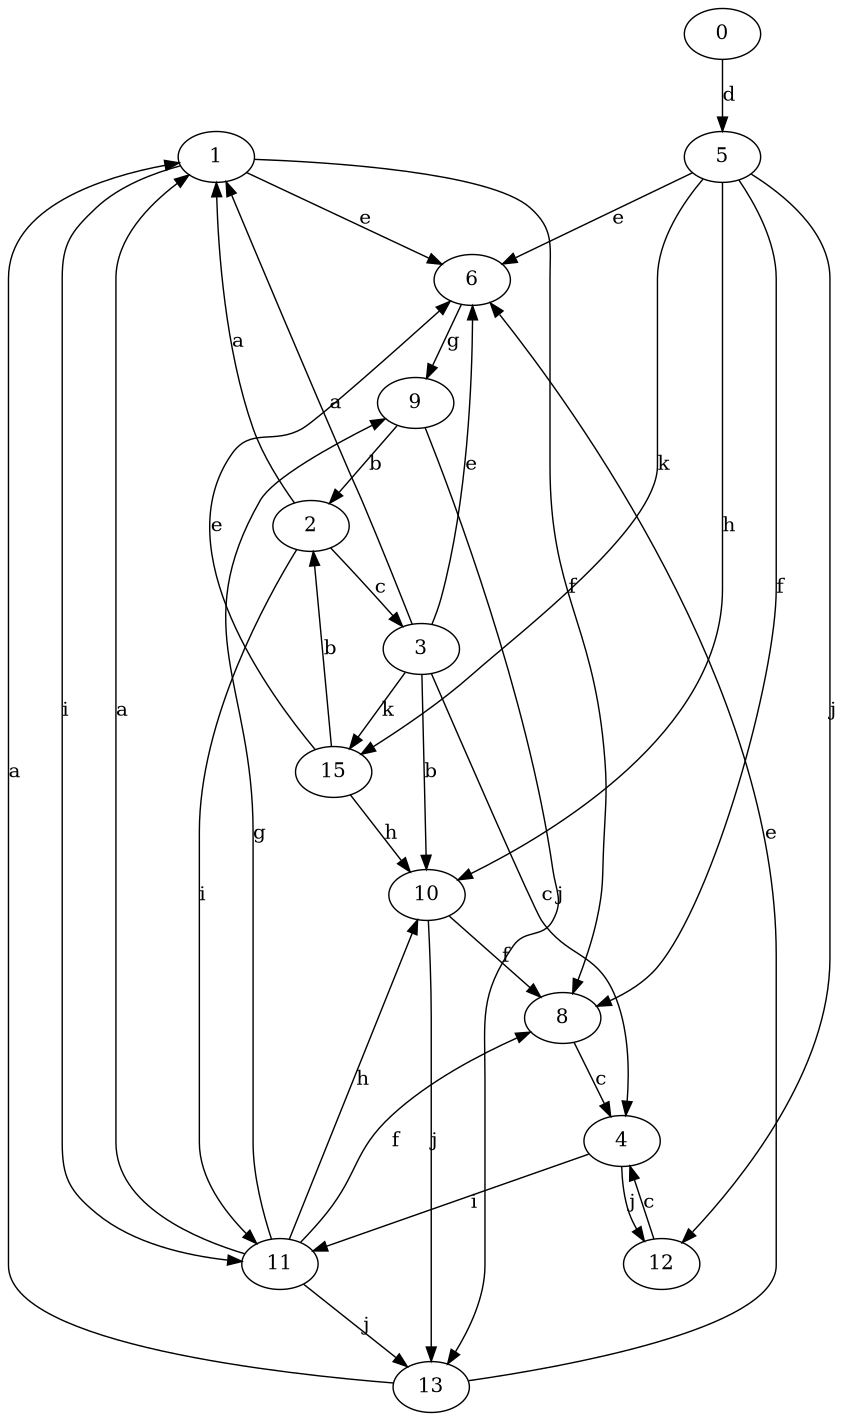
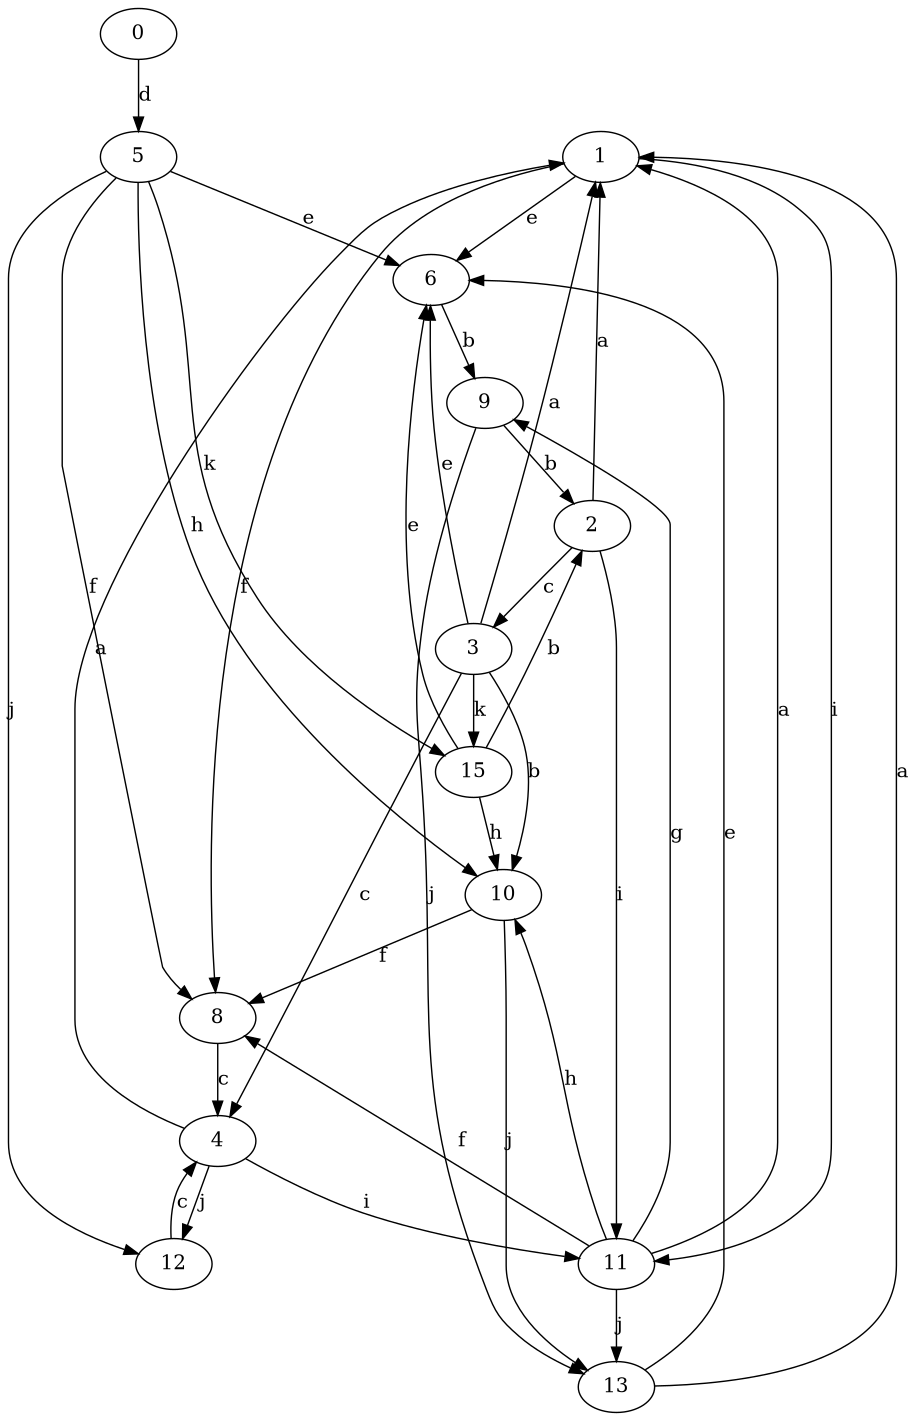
edge "6" -> "9": label "g" -> "b"
edge "4" -> "1": added, label "a"
